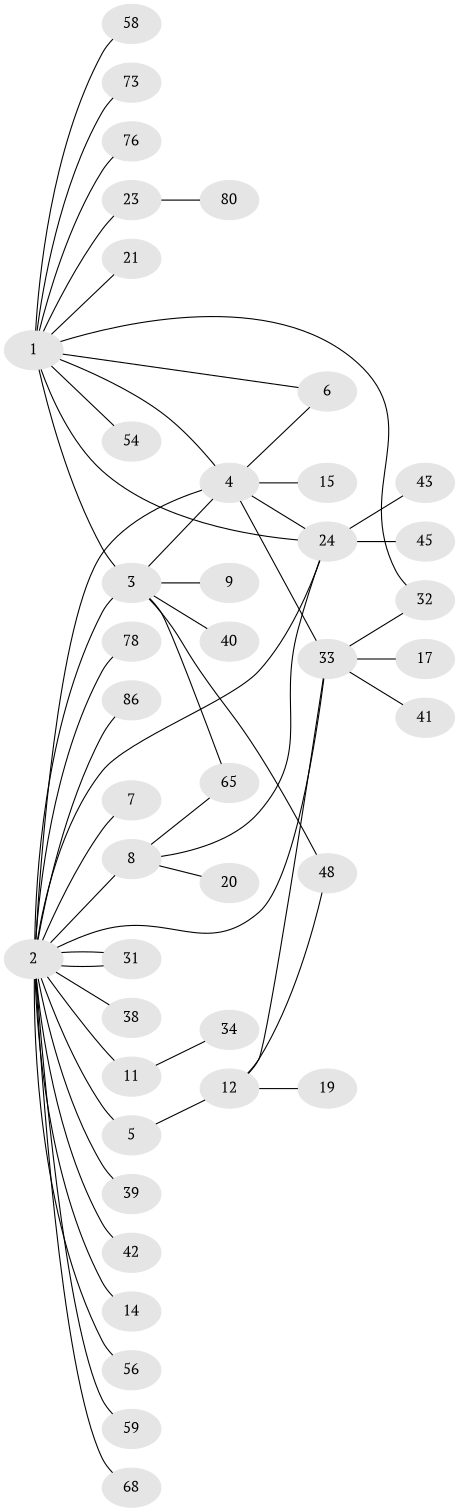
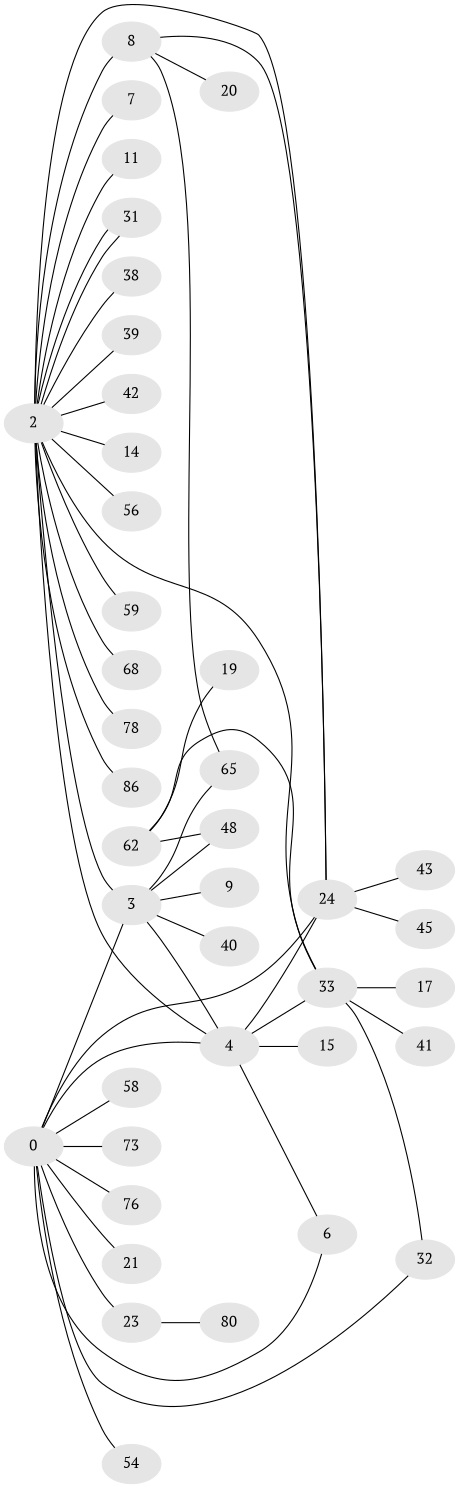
node "1": label "1" -> "0"
node "34": removed
node "12": label "12" -> "62"
node "5": removed
